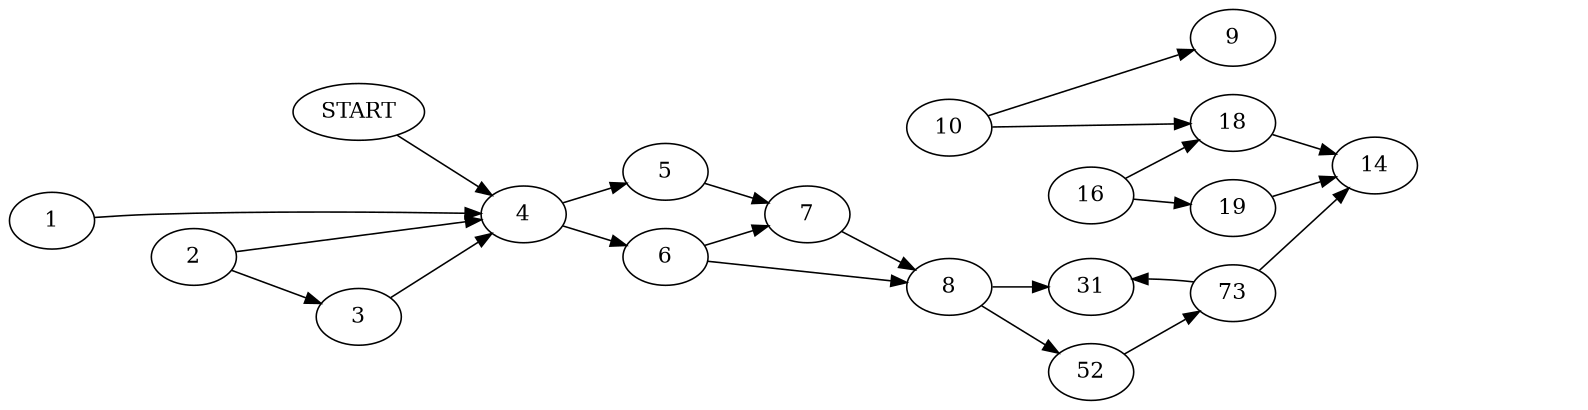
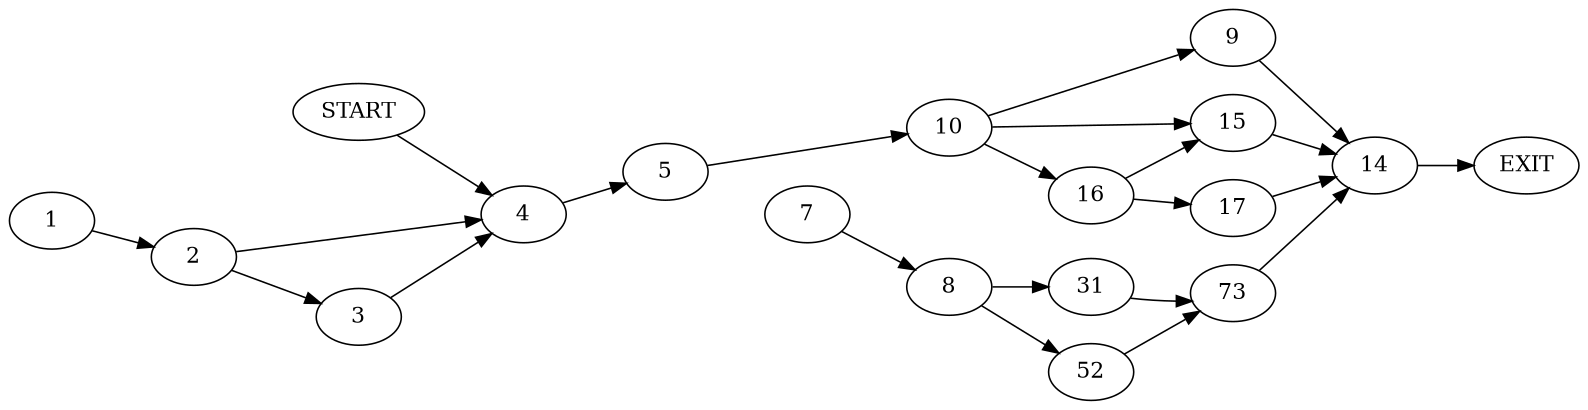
edge "9" -> "14": added
node "18": label "18" -> "15"
edge "10" -> "16": added
node "EXIT": added
edge "5" -> "7": now "5" -> "10"
node "19": label "19" -> "17"
edge "1" -> "4": now "1" -> "2"
node "6": removed
edge "73" -> "31": reversed
